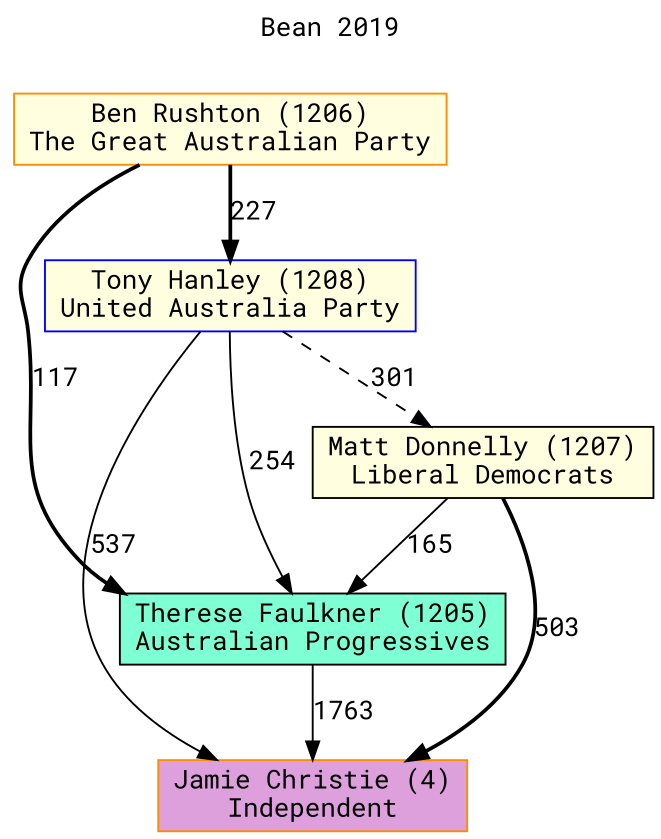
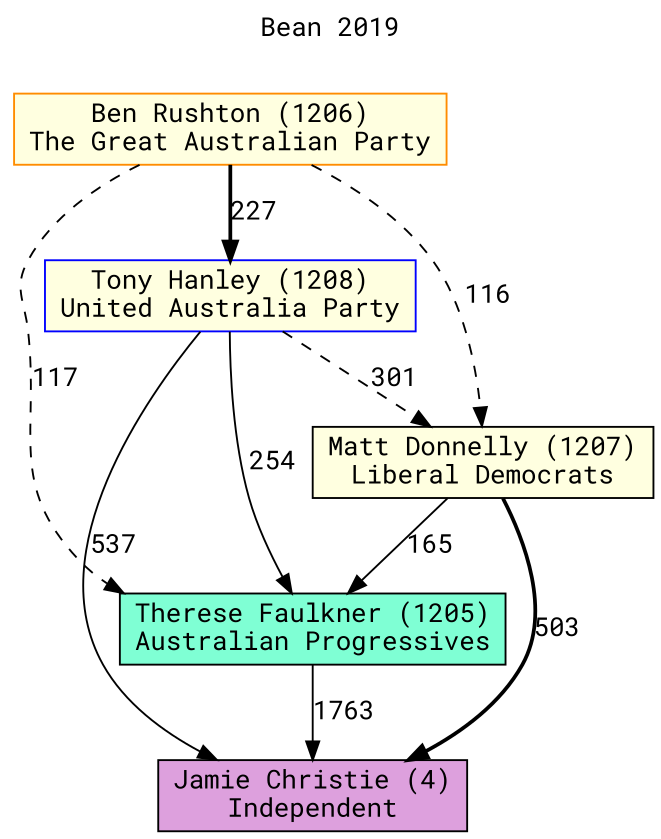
edge "Ben Rushton (1206) The Great Australian Party" -> "Matt Donnelly (1207) Liberal Democrats": added, label "116"
edge "Ben Rushton (1206) The Great Australian Party" -> "Therese Faulkner (1205) Australian Progressives": style bold -> dashed
node "Jamie Christie (4) Independent": color darkorange -> black
